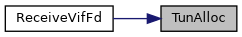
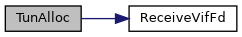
edge "ReceiveVifFd" -> "TunAlloc": reversed
